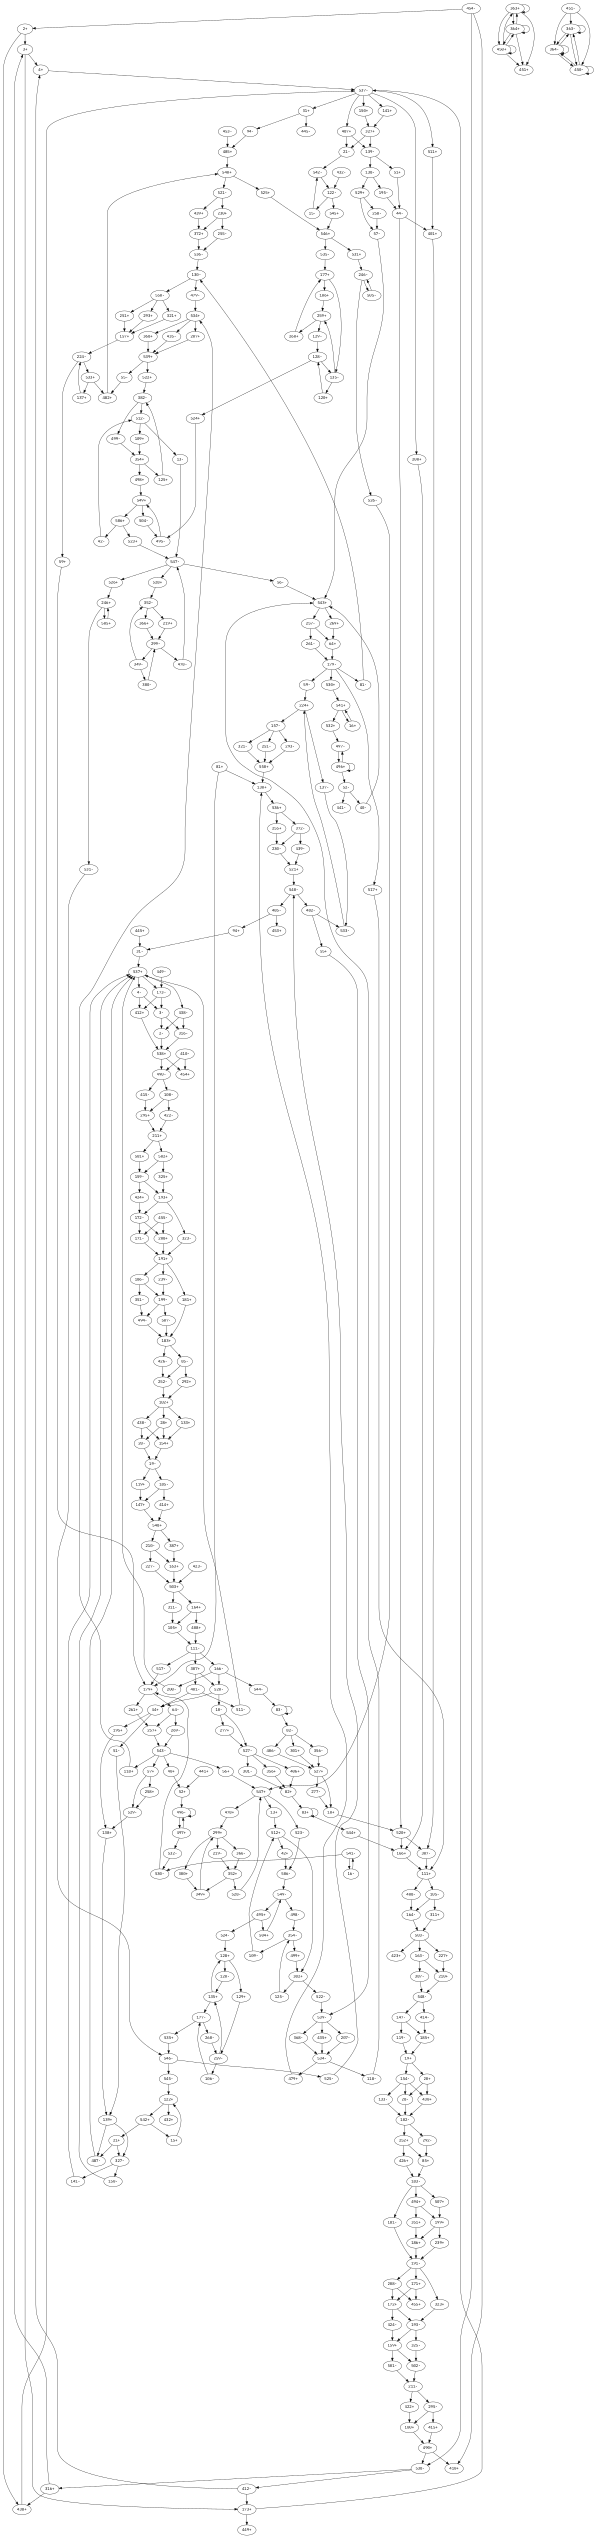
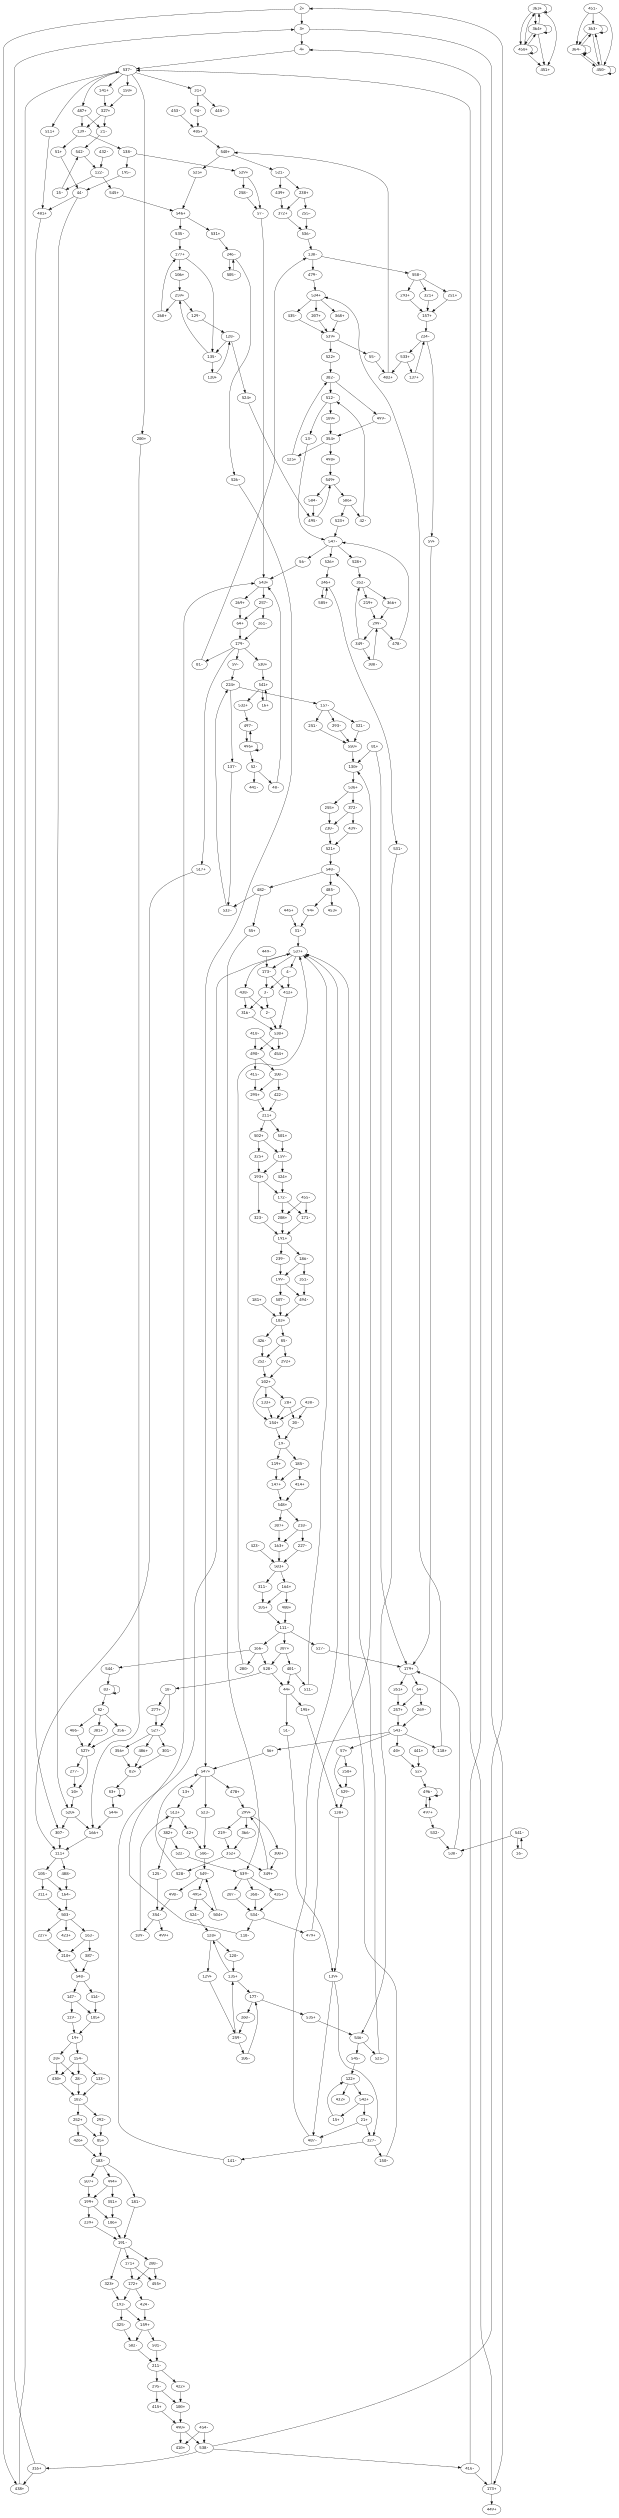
edge "454-" -> "2+": now "538-" -> "2+"
edge "191+" -> "181+": removed
edge "102+" -> "430-": now "102+" -> "154+"
edge "499+" -> "382+": removed
node "412-": label "412-" -> "416-"
